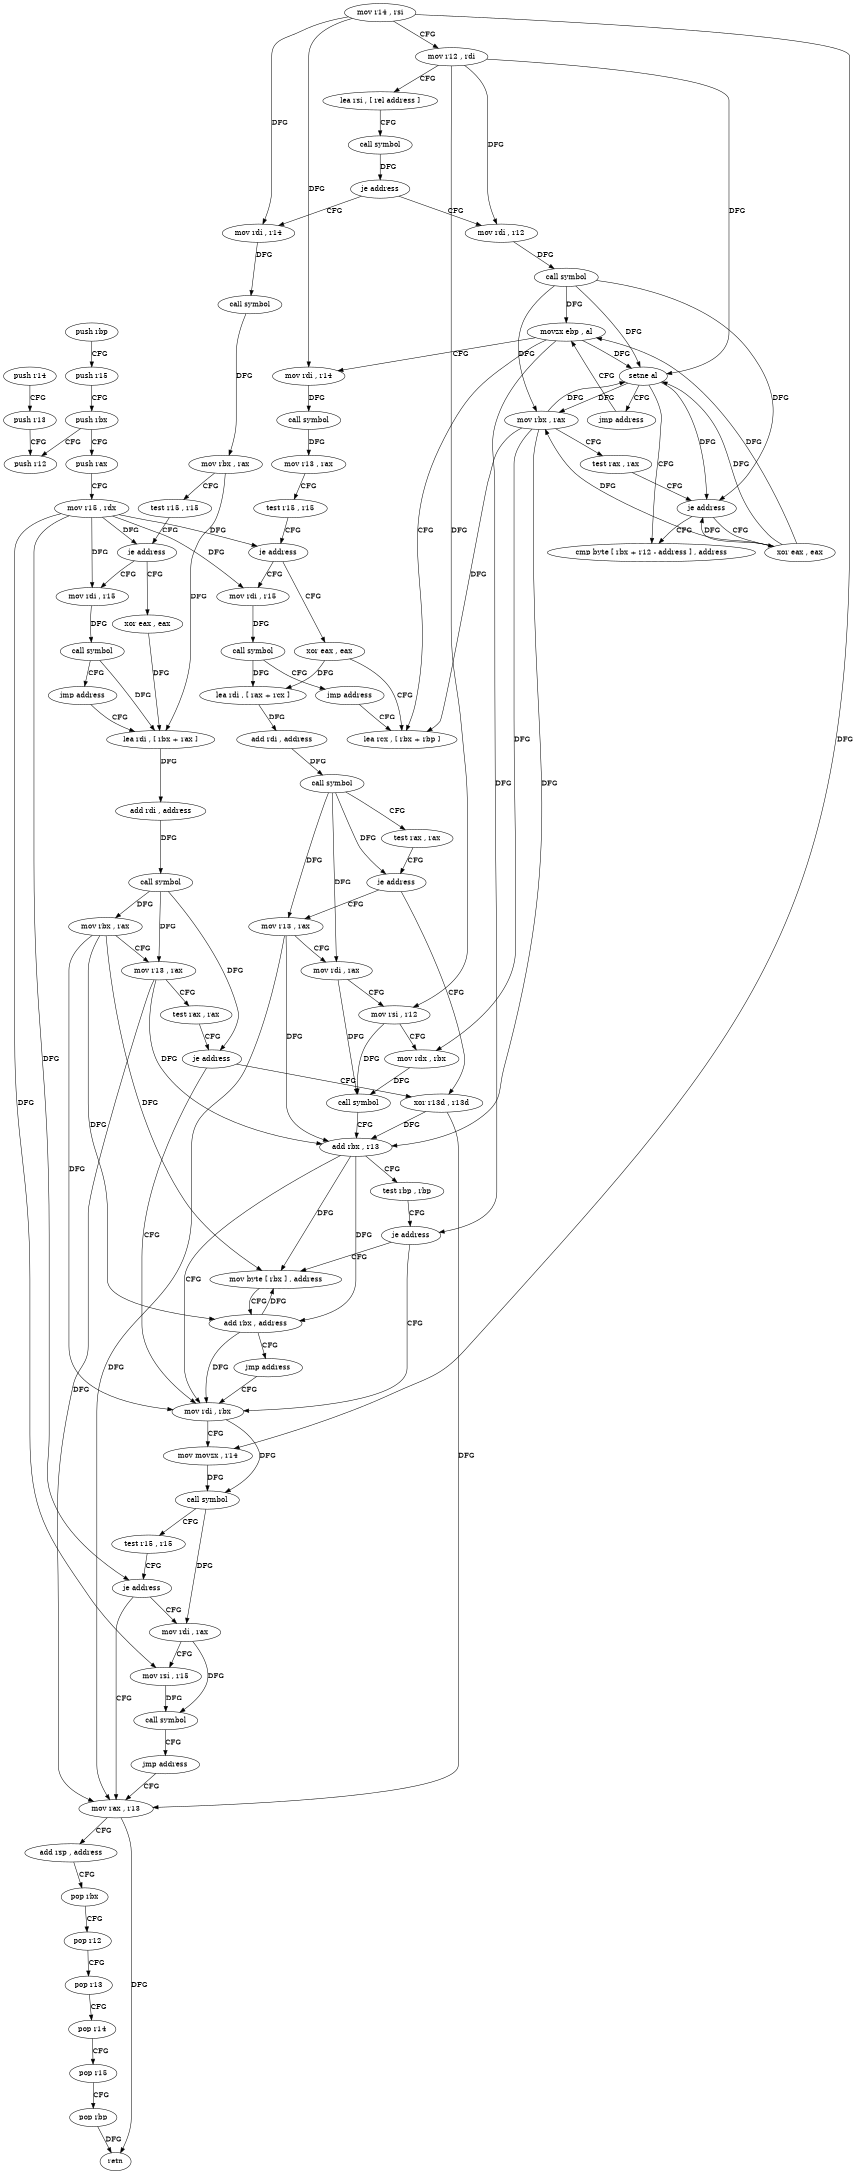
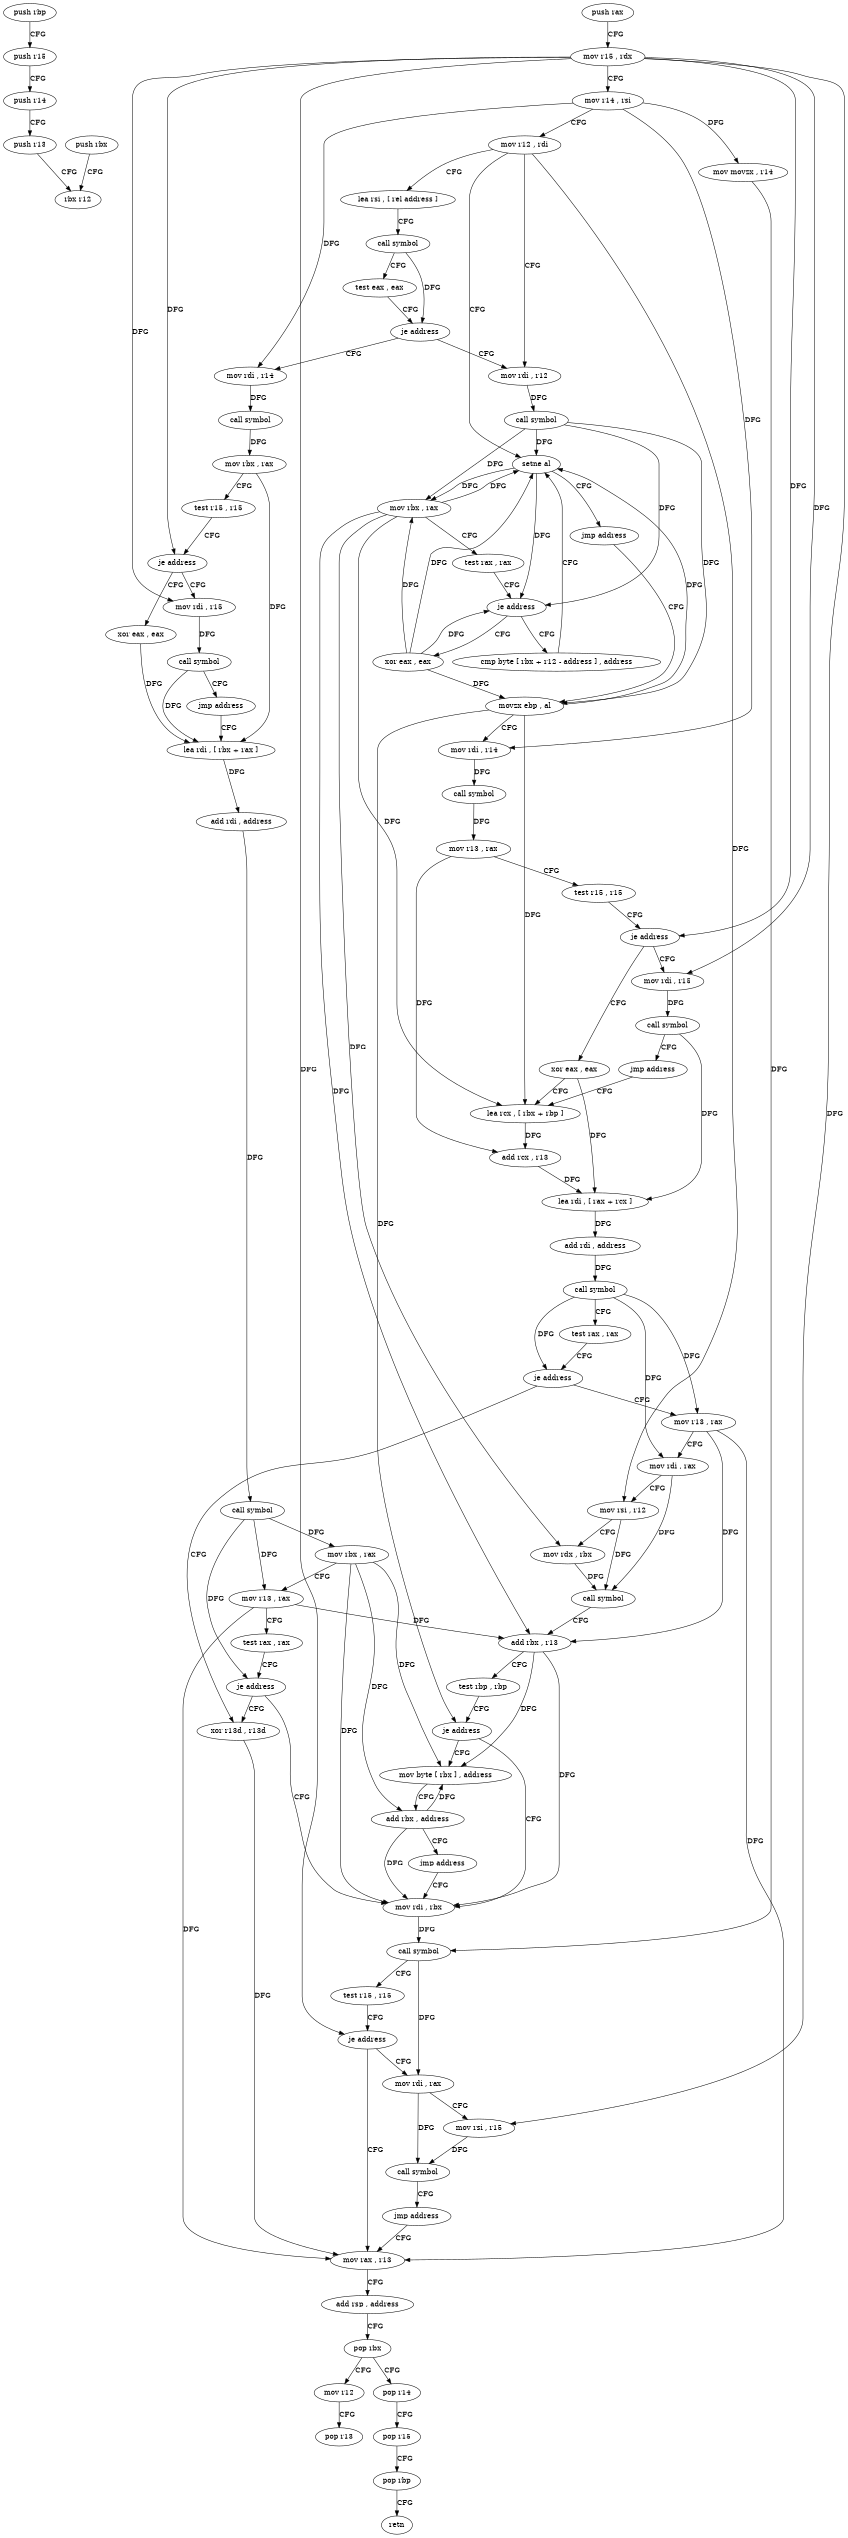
edge "mov r15 , rdx" -> "mov r14 , rsi": added, label "CFG"
edge "mov r12 , rdi" -> "mov rdi , r12": label "DFG" -> "CFG"
edge "mov r12 , rdi" -> "setne al": label "DFG" -> "CFG"
node "test eax , eax": added
edge "push r15" -> "push rbx": now "push r15" -> "push r14"
edge "push rbx" -> "push rax": removed, label "CFG"
edge "setne al" -> "cmp byte [ rbx + r12 - address ] , address": reversed
node "push r12": label "push r12" -> "rbx r12"
edge "movzx ebp , al" -> "lea rcx , [ rbx + rbp ]": label "CFG" -> "DFG"
edge "xor r13d , r13d" -> "add rbx , r13": removed, label "DFG"
node "add rcx , r13": added
edge "add rbx , r13" -> "add rbx , address": removed, label "DFG"
edge "add rbx , r13" -> "mov rdi , rbx": label "CFG" -> "DFG"
edge "mov rdi , rbx" -> "mov movzx , r14": removed, label "CFG"
node "pop r12": label "pop r12" -> "mov r12"
edge "mov rax , r13" -> "retn": removed, label "DFG"
edge "pop r13" -> "pop r14": now "pop rbx" -> "pop r14"
edge "pop rbp" -> "retn": label "DFG" -> "CFG"
